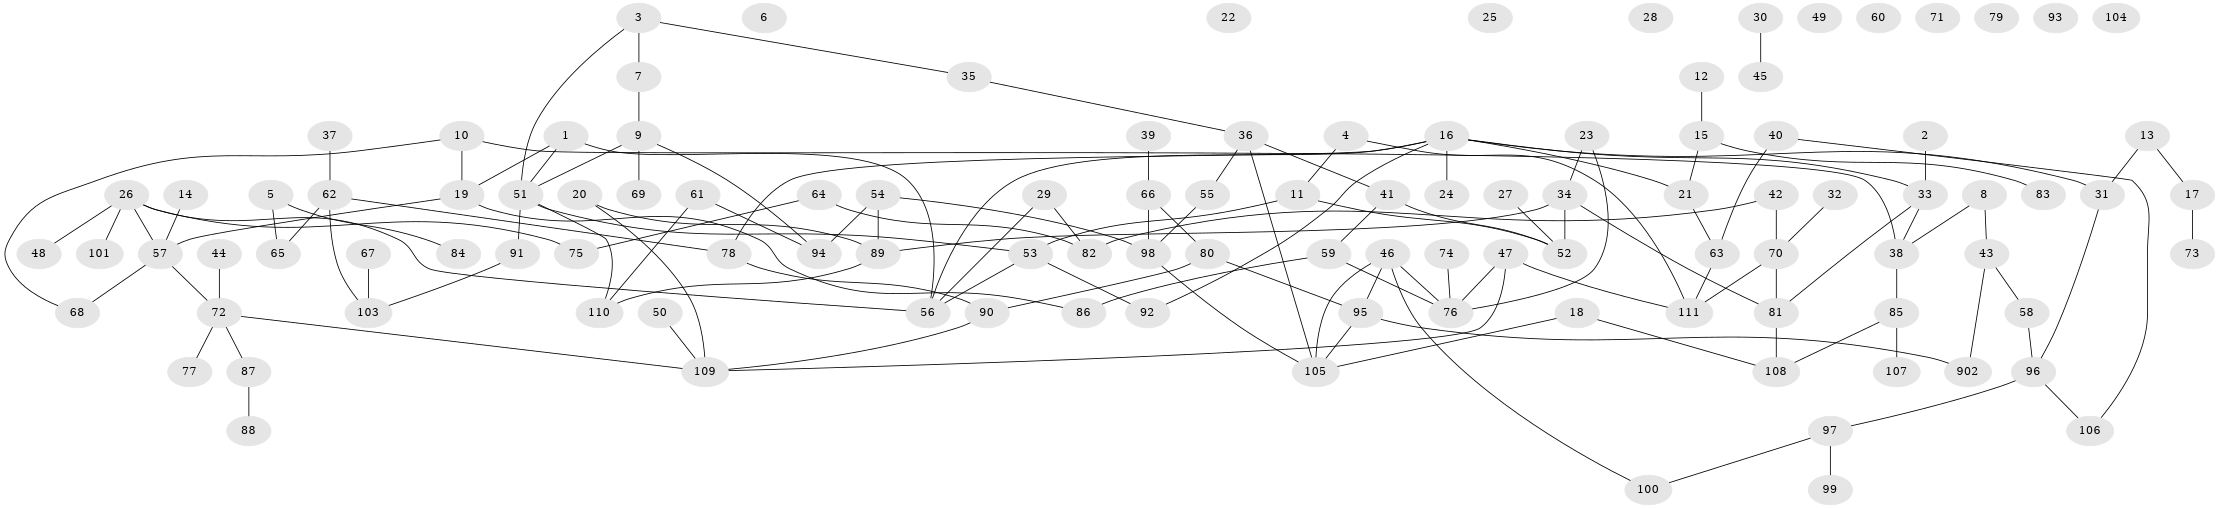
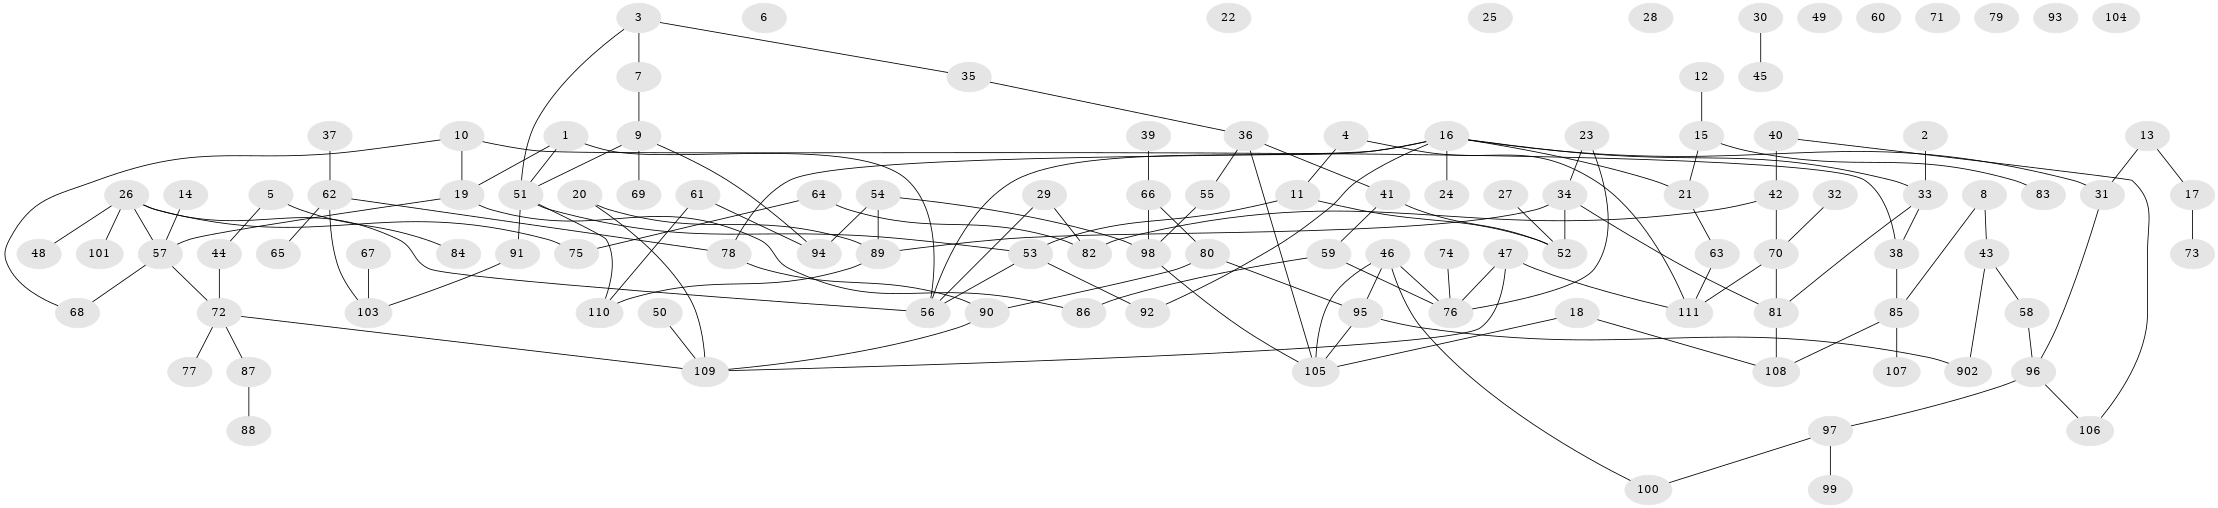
edge "40" -- "63": now "40" -- "42"
edge "5" -- "65": now "5" -- "44"
edge "8" -- "38": now "8" -- "85"
